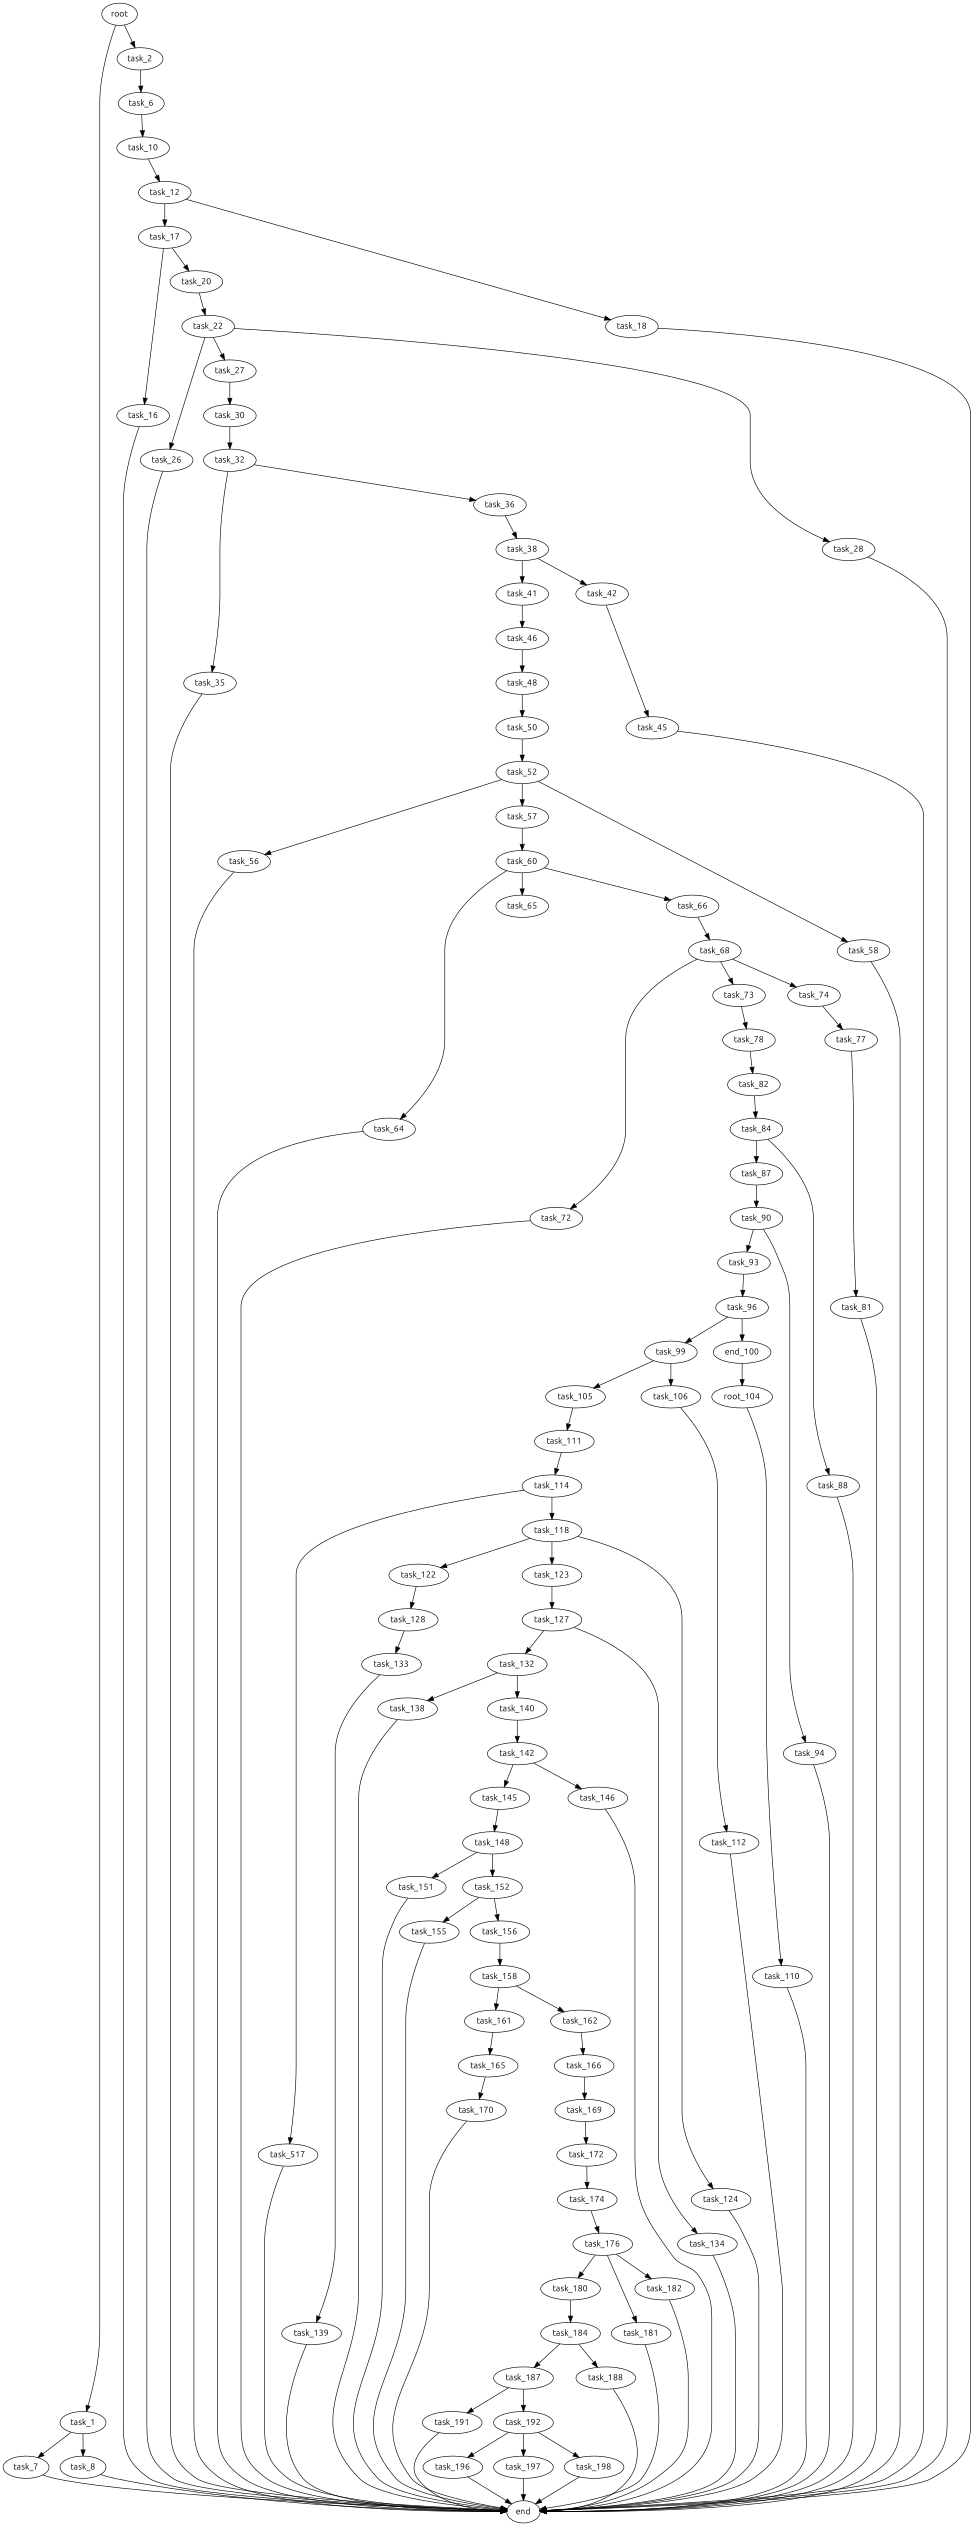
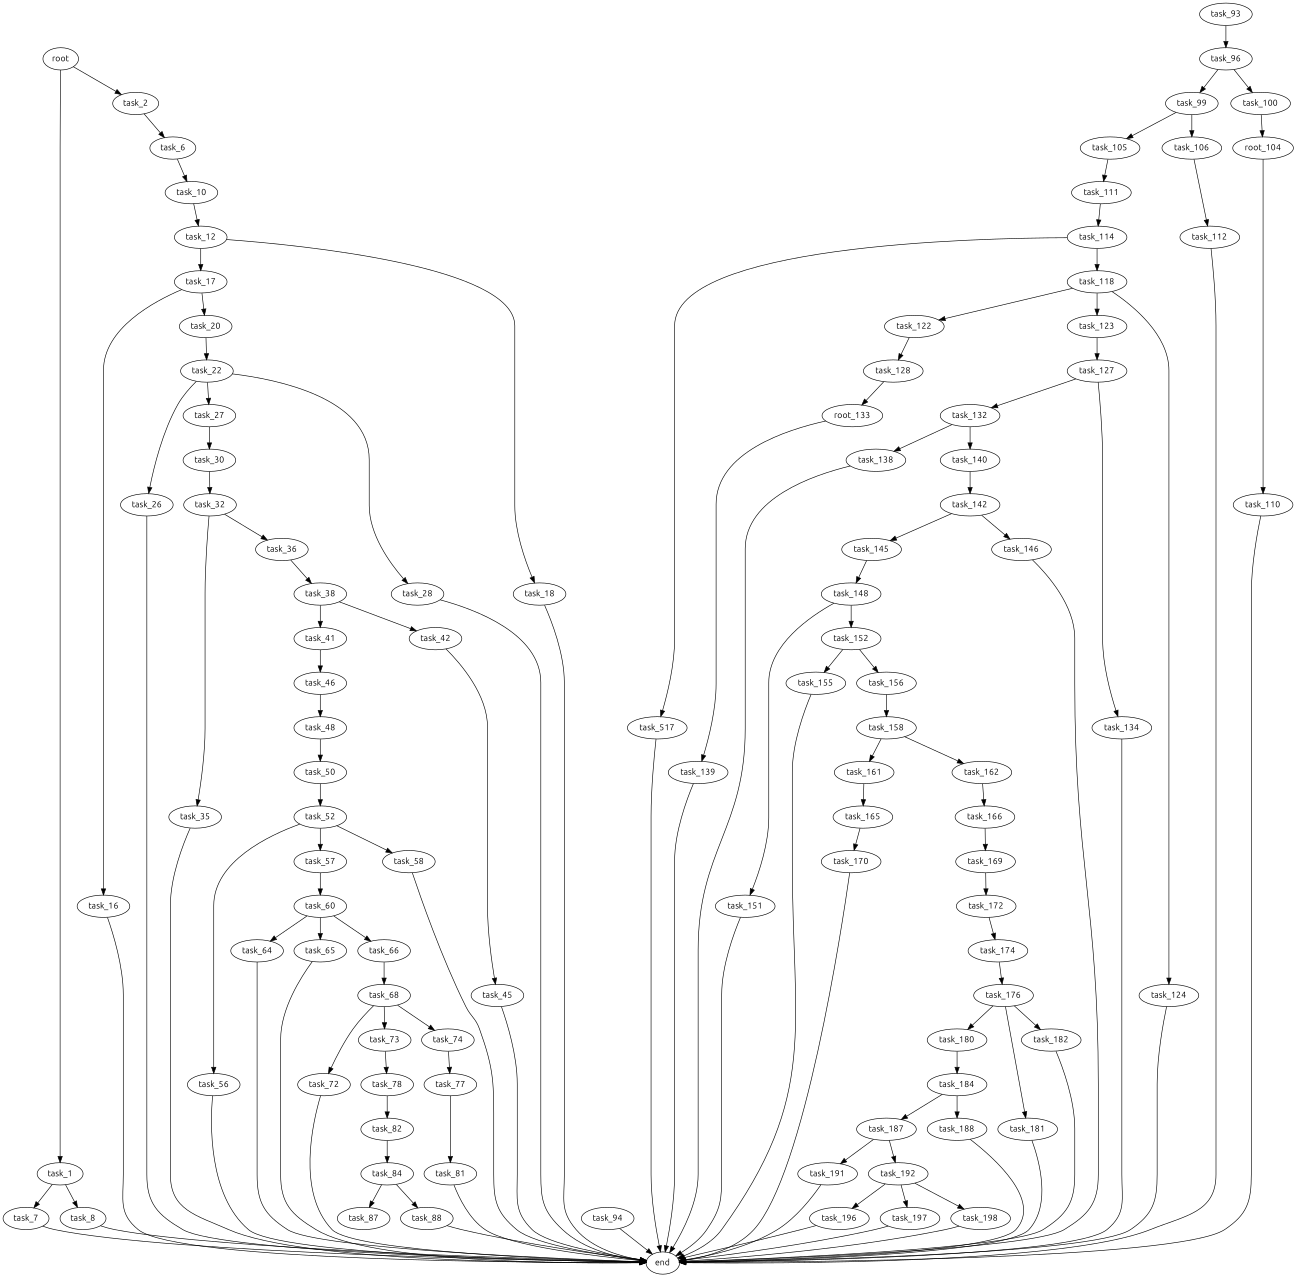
node "task_90": removed
edge "task_65" -> "end": added
node "end_100": label "end_100" -> "task_100"
node "task_133": label "task_133" -> "root_133"
